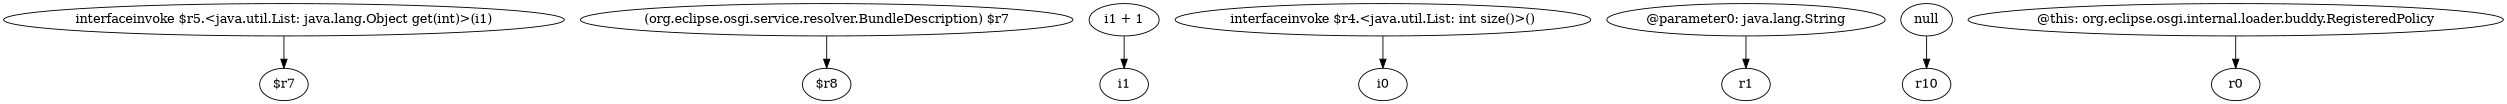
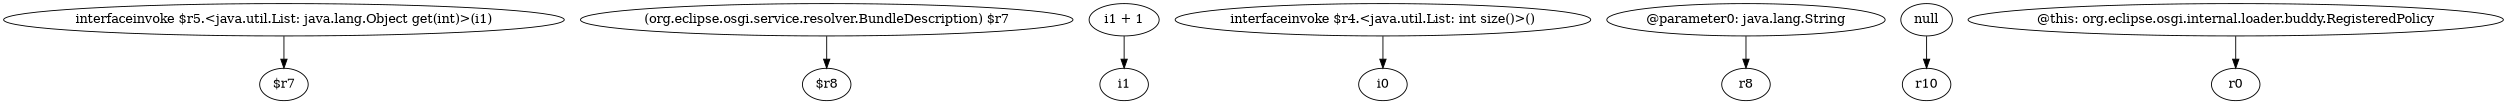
node "r1": label "r1" -> "r8"
